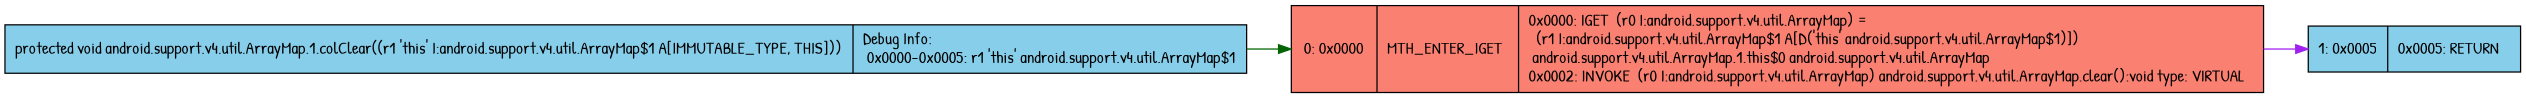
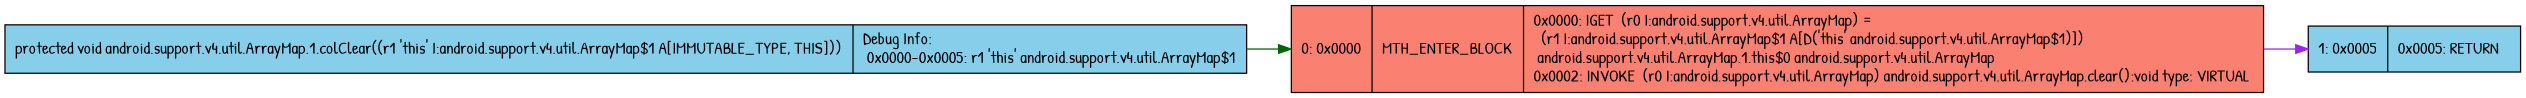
node "0: 0x0000": text "MTH_ENTER_IGET" -> "MTH_ENTER_BLOCK"
